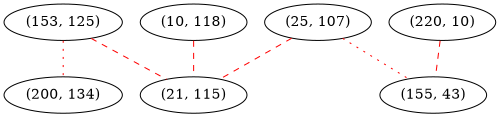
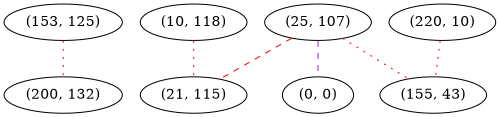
edge "(153, 125)" -- "(21, 115)": removed
edge "(10, 118)" -- "(21, 115)": style dashed -> dotted
edge "(220, 10)" -- "(155, 43)": style dashed -> dotted
node "(200, 134)": label "(200, 134)" -> "(200, 132)"
node "(0, 0)": added
